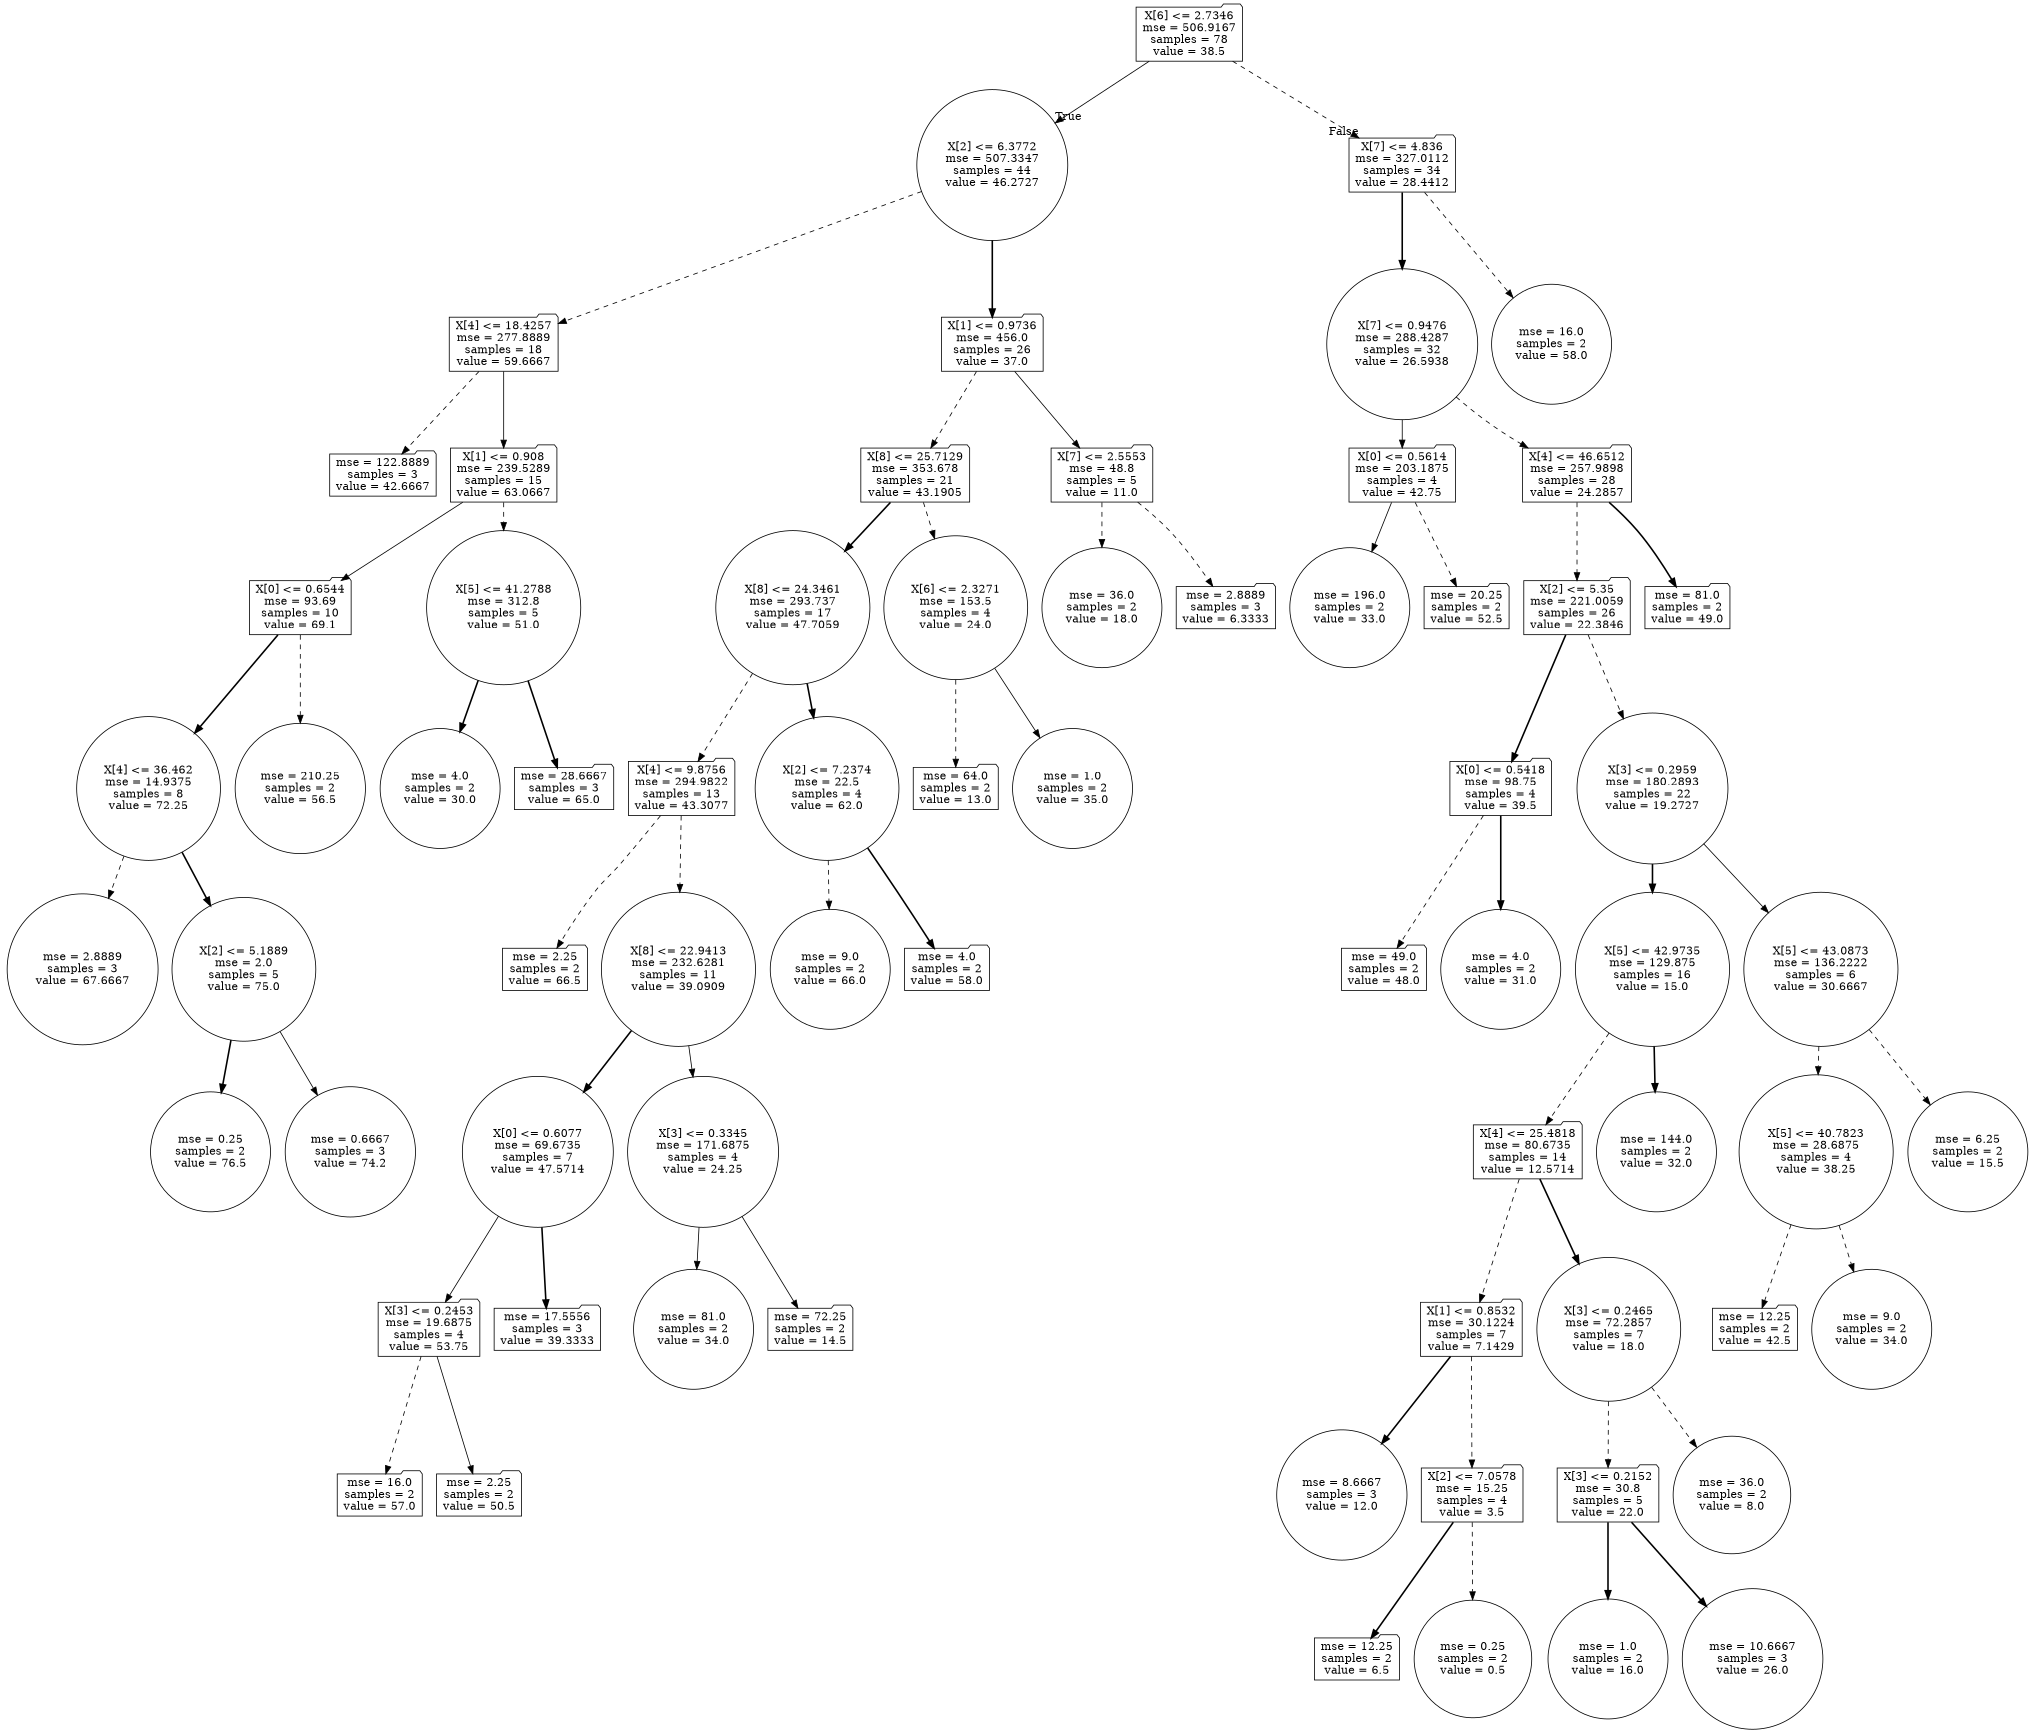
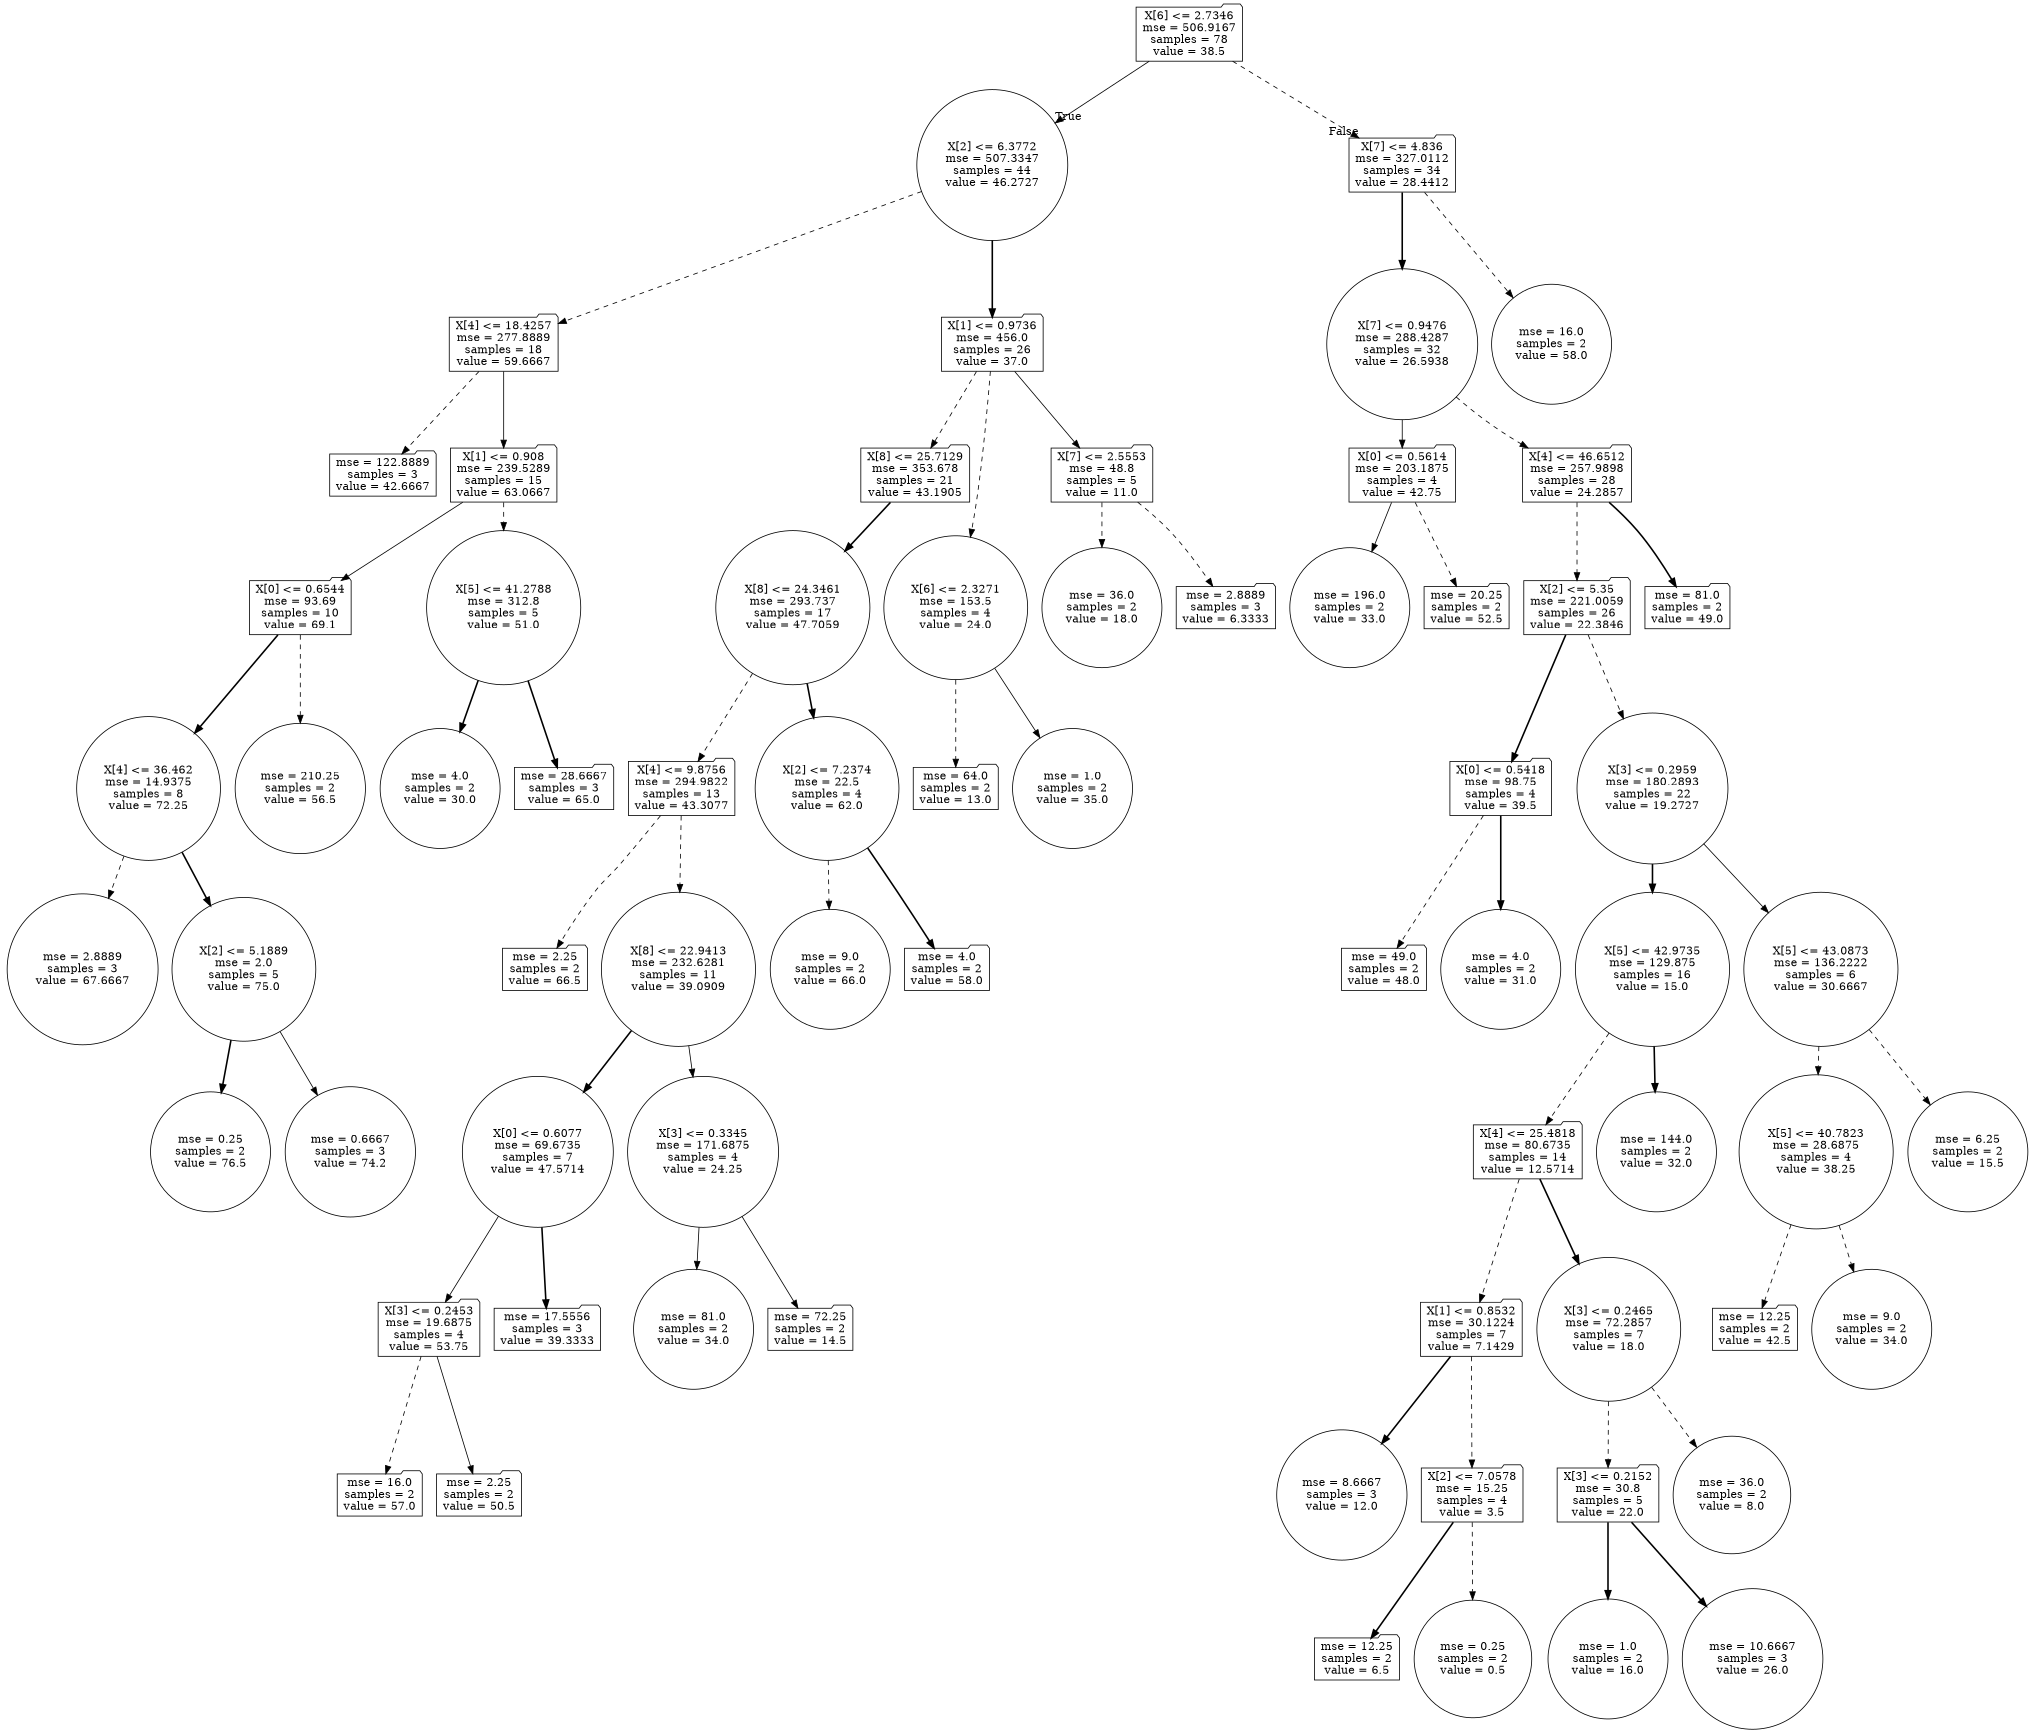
edge "X[8] <= 25.7129 mse = 353.678 samples = 21 value = 43.1905" -> "X[6] <= 2.3271 mse = 153.5 samples = 4 value = 24.0": now "X[1] <= 0.9736 mse = 456.0 samples = 26 value = 37.0" -> "X[6] <= 2.3271 mse = 153.5 samples = 4 value = 24.0"
